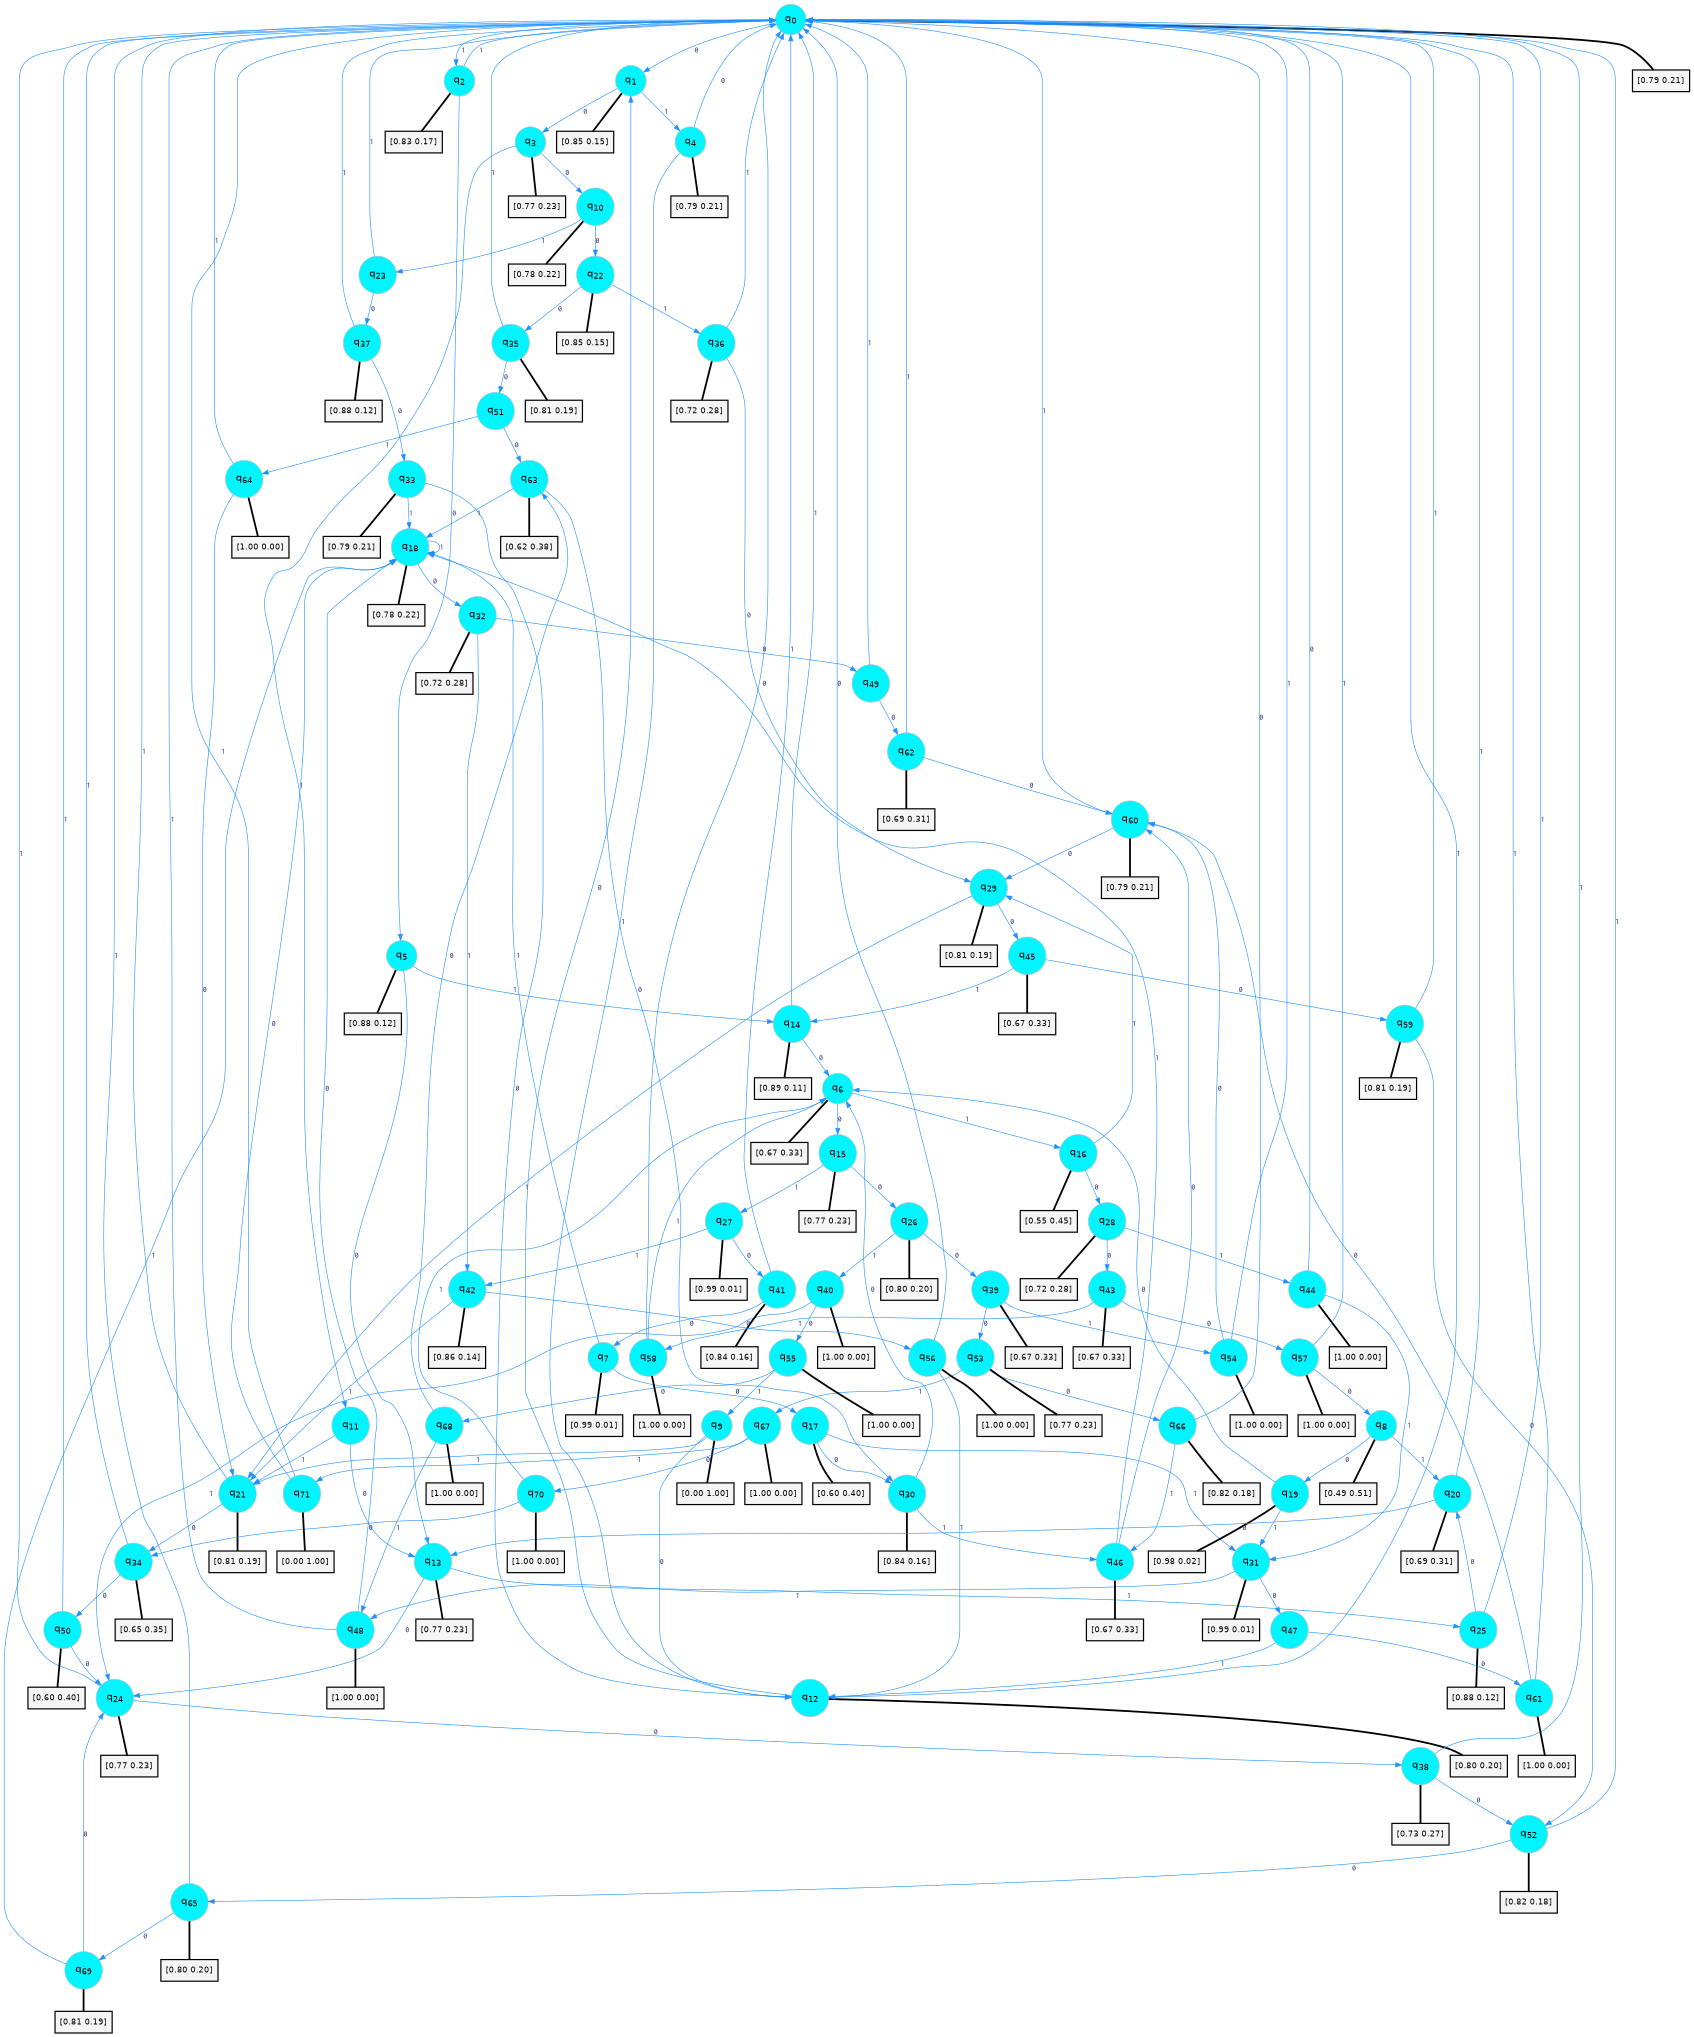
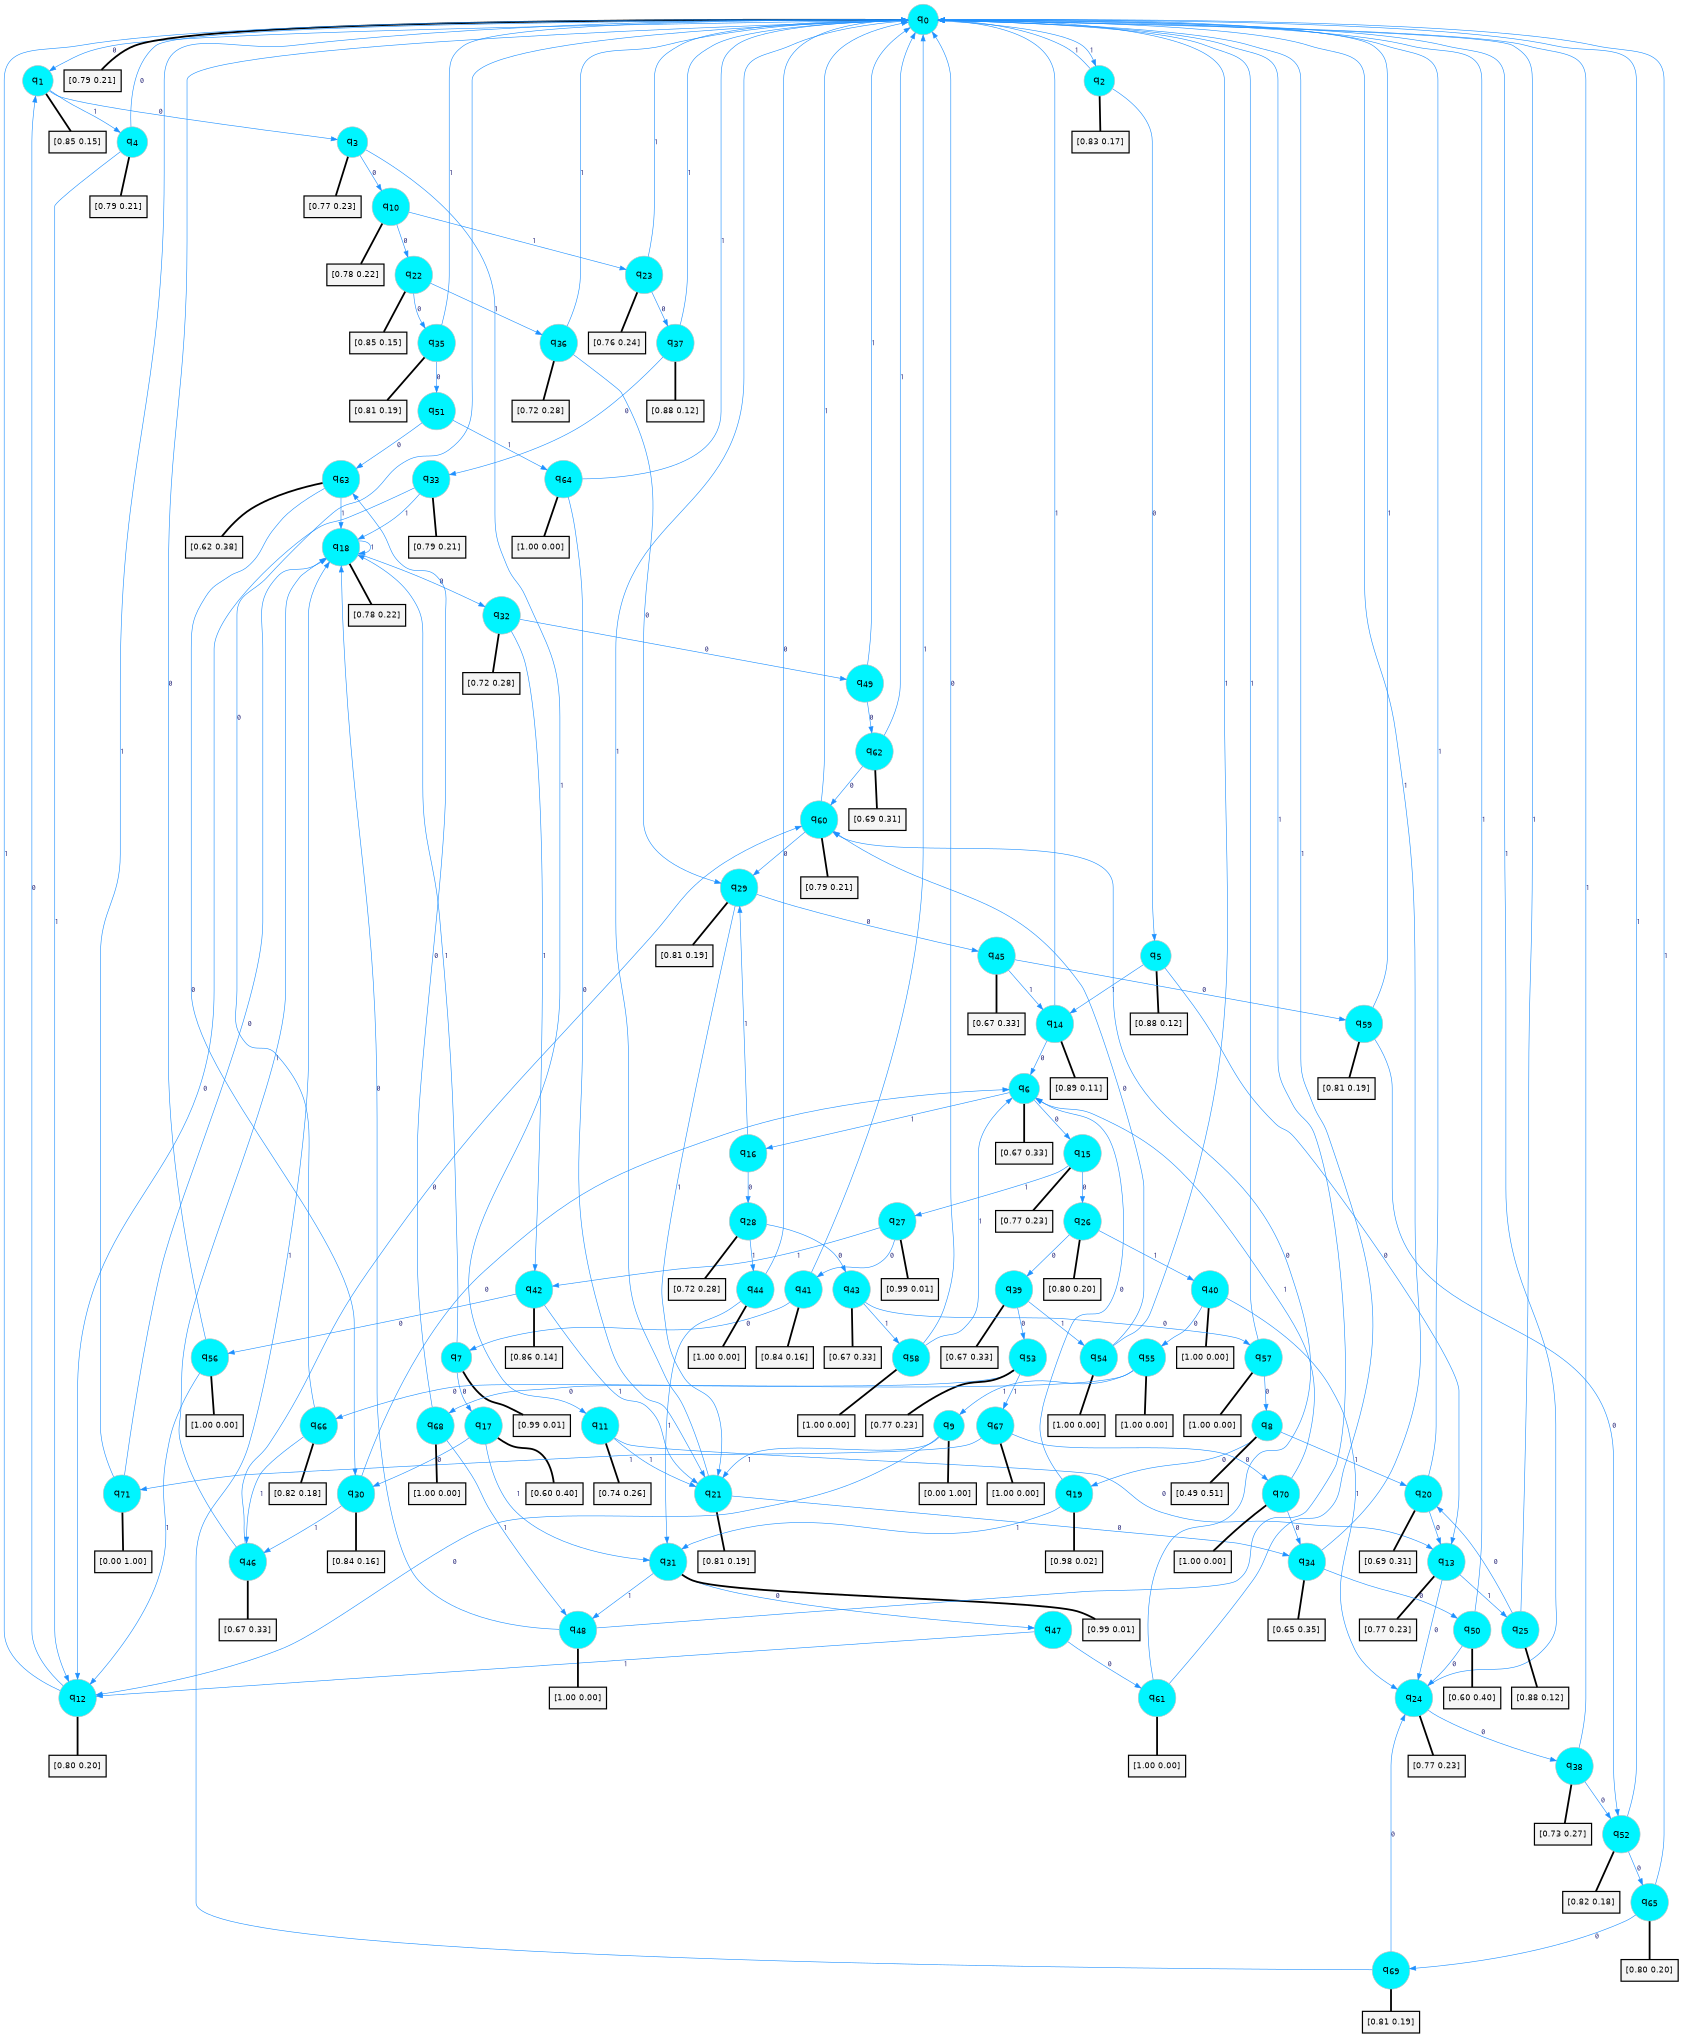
node "[0.76 0.24]": added
node "[0.55 0.45]": removed
node "[0.74 0.26]": added
